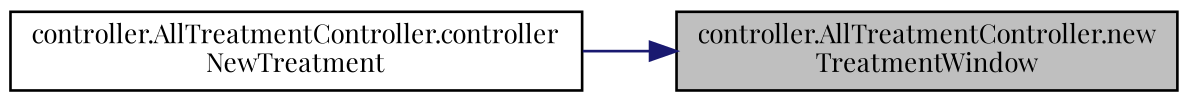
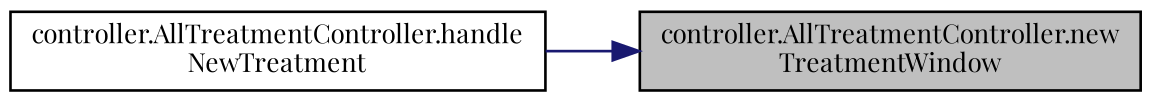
node "controller.AllTreatmentController.controller NewTreatment": label "controller.AllTreatmentController.controller NewTreatment" -> "controller.AllTreatmentController.handle NewTreatment"
